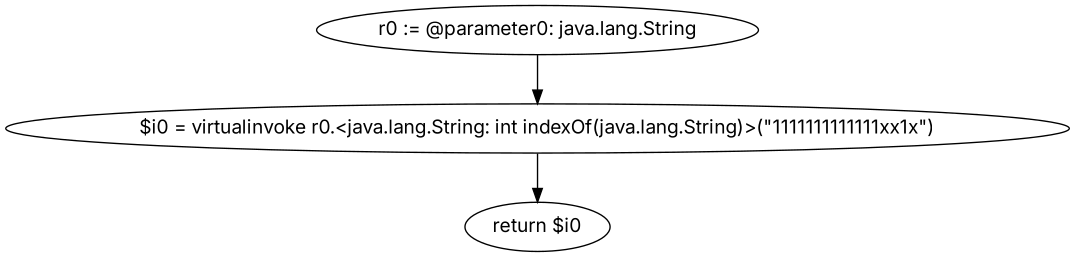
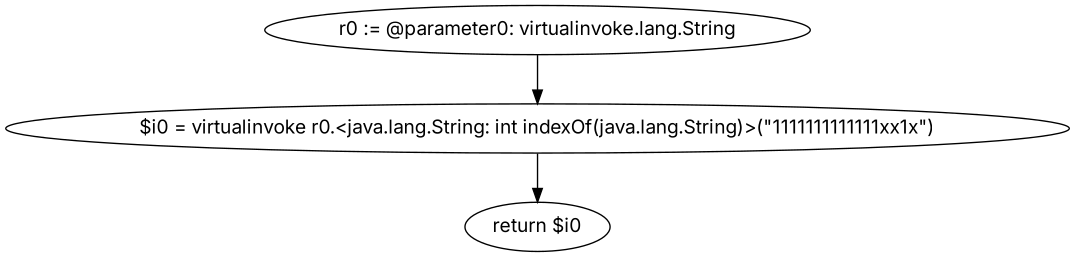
node "r0 := @parameter0: java.lang.String": label "r0 := @parameter0: java.lang.String" -> "r0 := @parameter0: virtualinvoke.lang.String"
